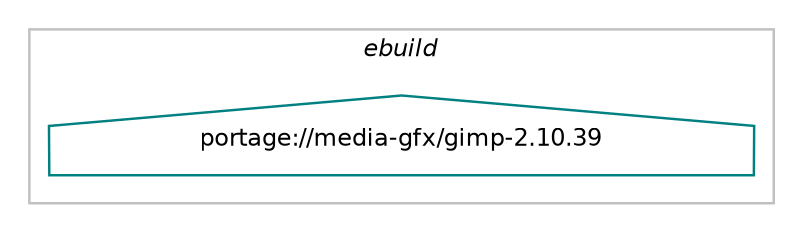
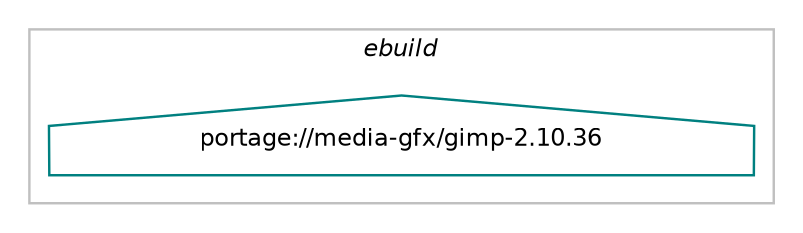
node "portage://media-gfx/gimp-2.10.39": label "portage://media-gfx/gimp-2.10.39" -> "portage://media-gfx/gimp-2.10.36"
